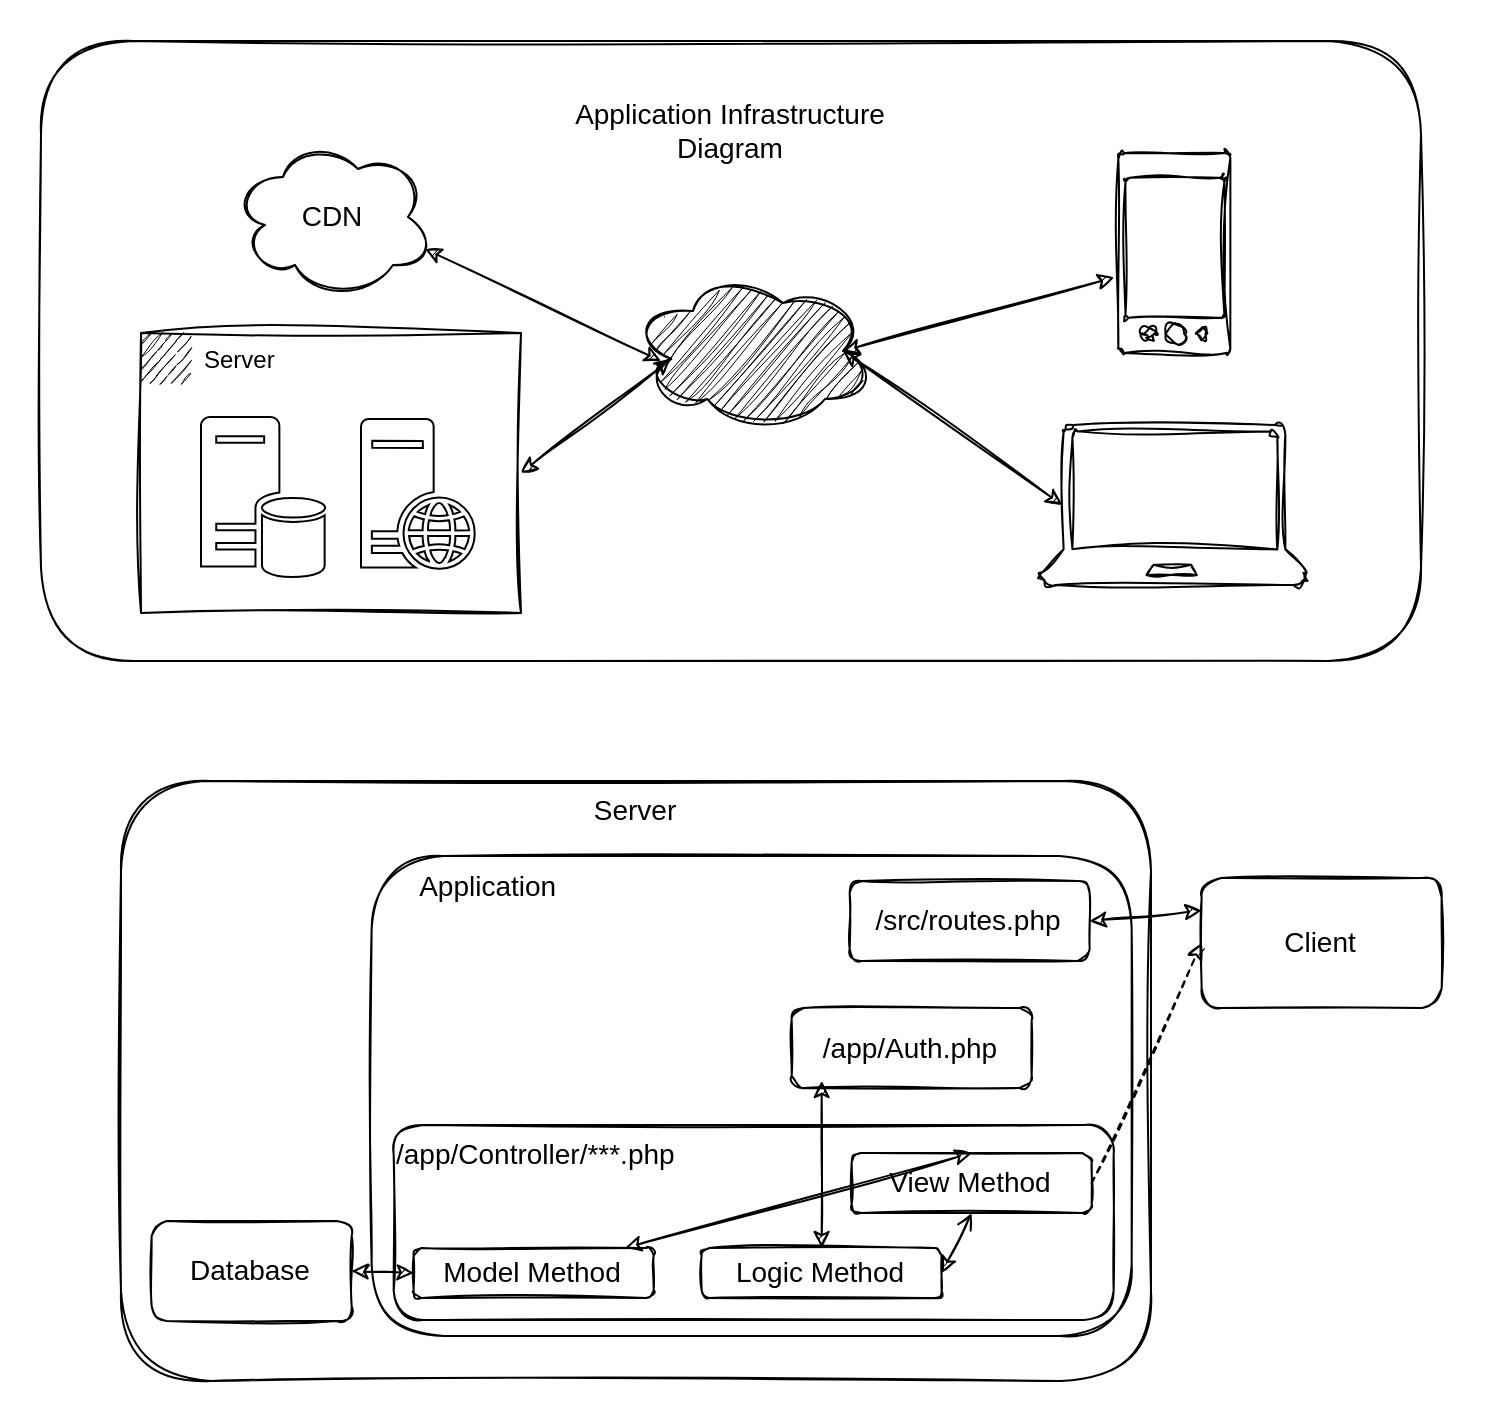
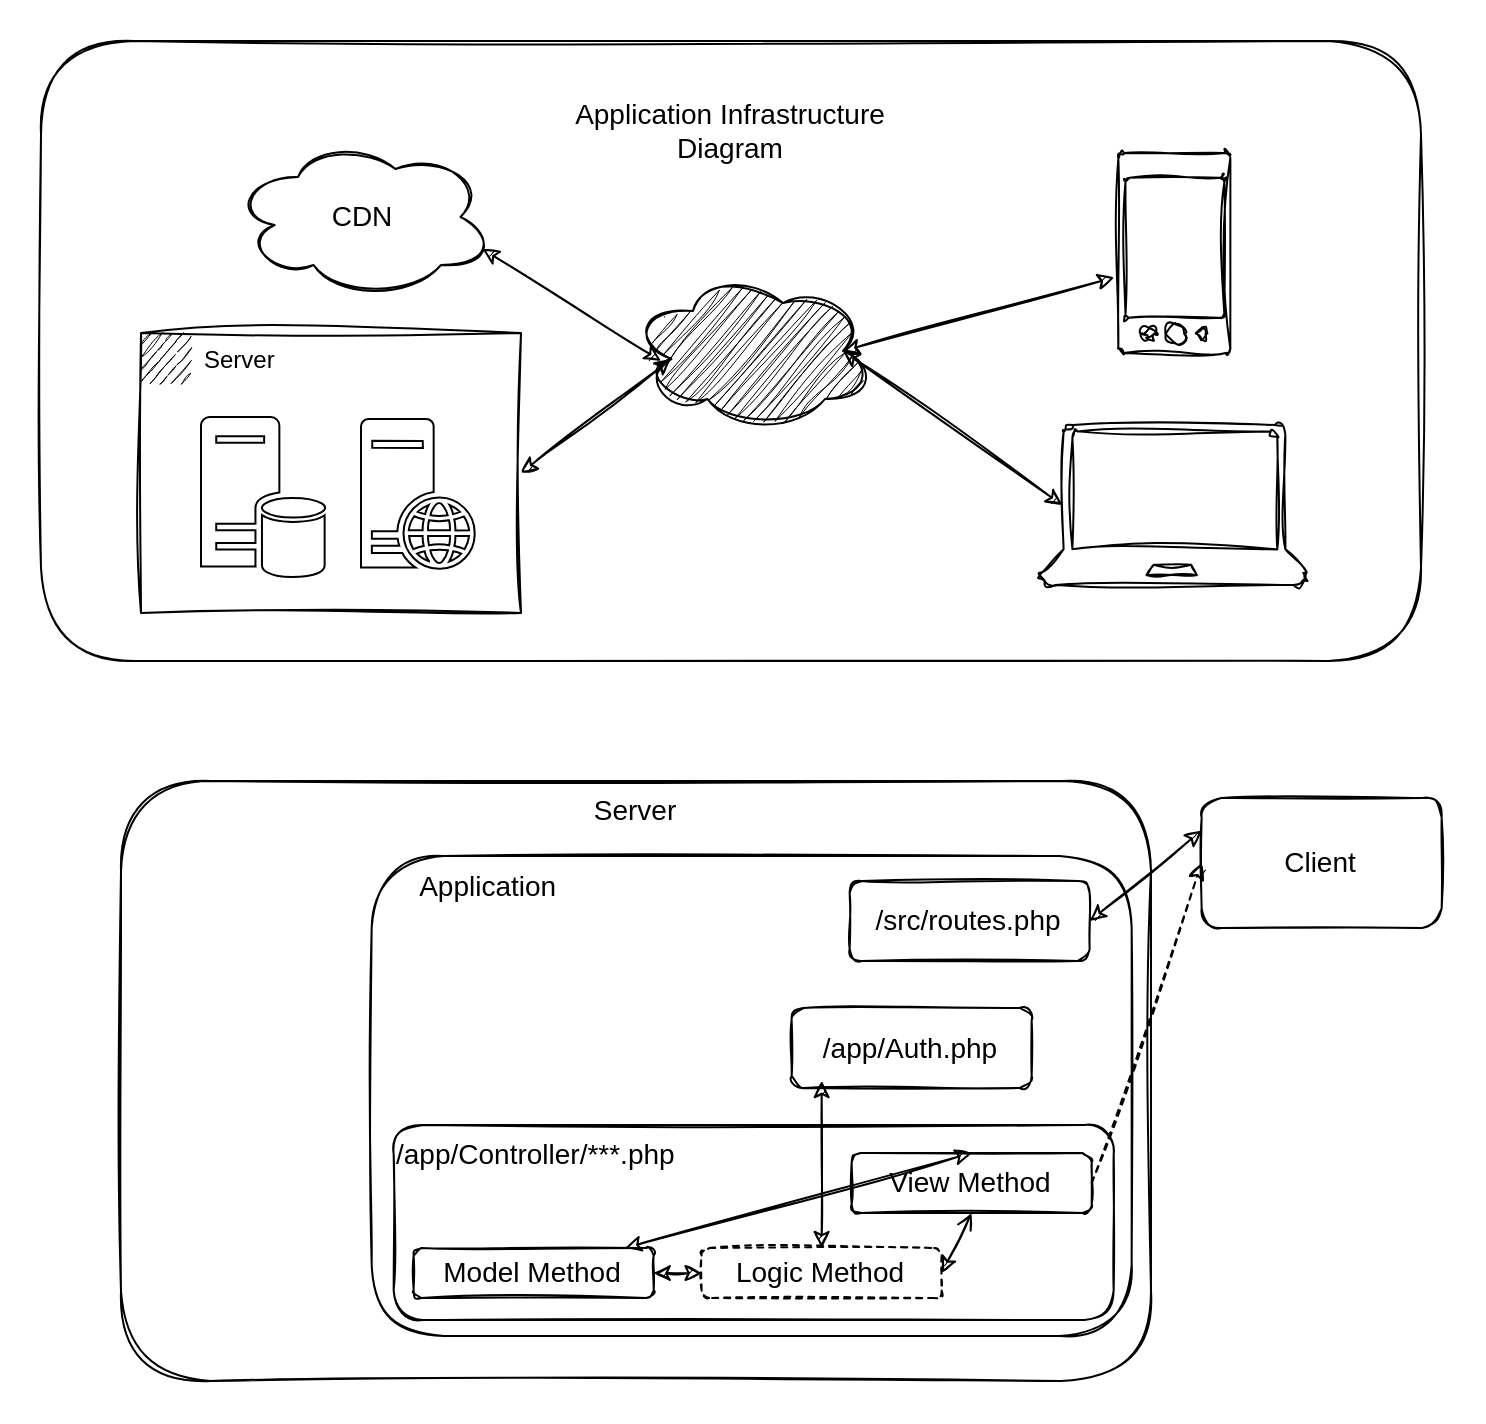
node "CDN": size 200x160 -> 260x160
node "Client": moved (1322, 943) -> (1322, 863)
node "Database": removed
edge "Database" -- "Model Method": removed
edge "Model Method" -- "Logic Method": added
node "Logic Method": style solid -> dashed
